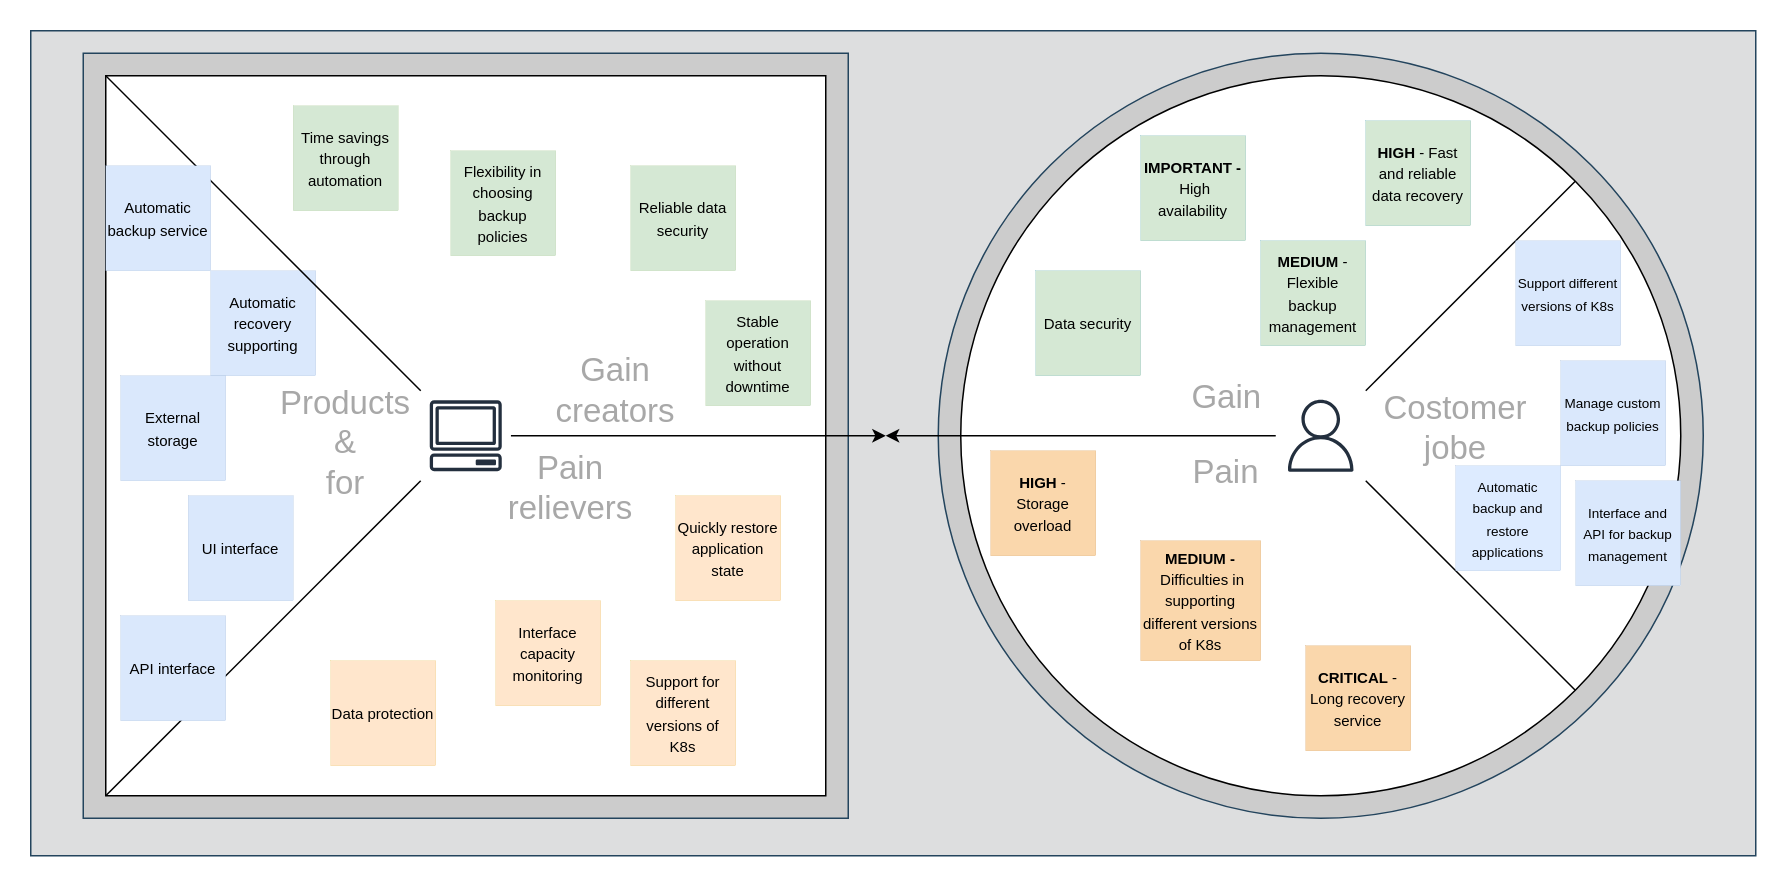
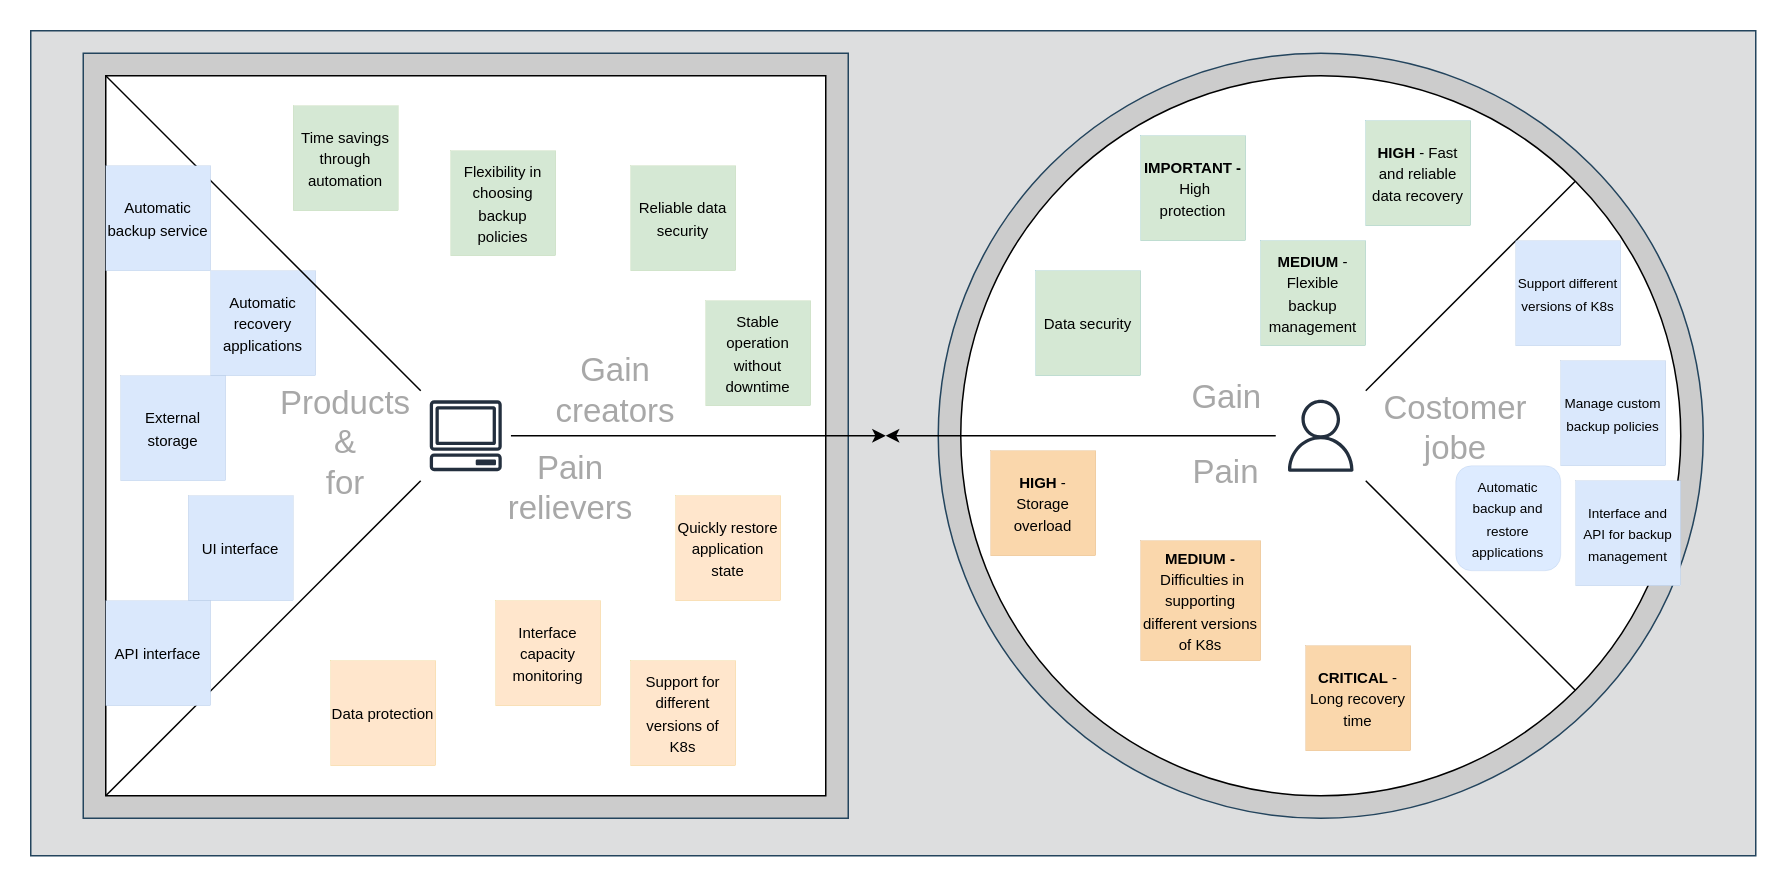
node "IMPORTANT - High availability": label "IMPORTANT - High availability" -> "IMPORTANT - High protection"
node "Automatic recovery supporting": label "Automatic recovery supporting" -> "Automatic recovery applications"
node "Automatic backup and restore applications": shape rectangle -> rounded rectangle
node "API interface": moved (173, 668) -> (158, 653)
node "CRITICAL - Long recovery service": label "CRITICAL - Long recovery service" -> "CRITICAL - Long recovery time"
